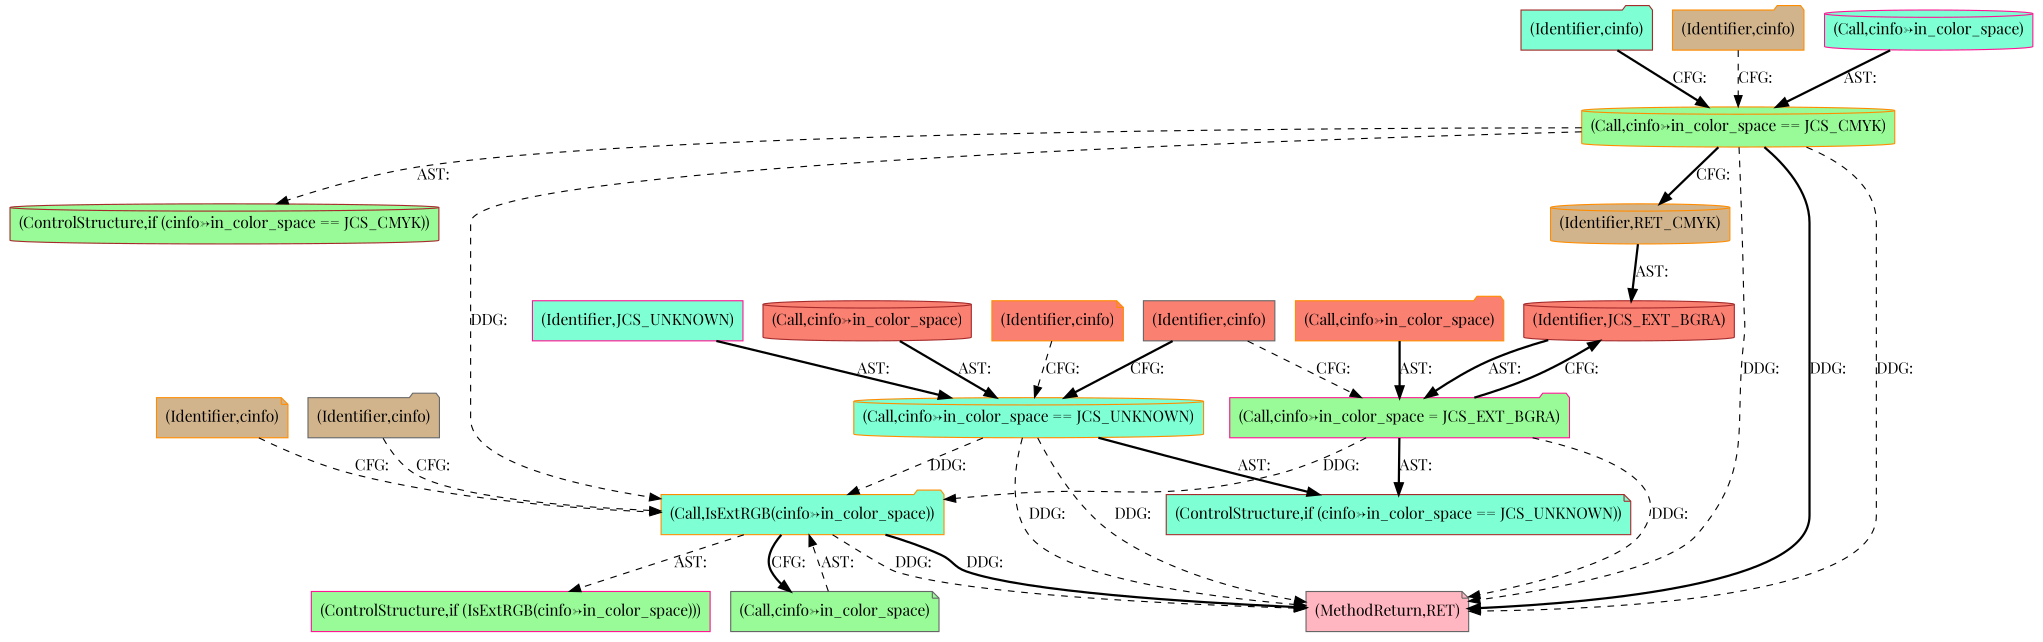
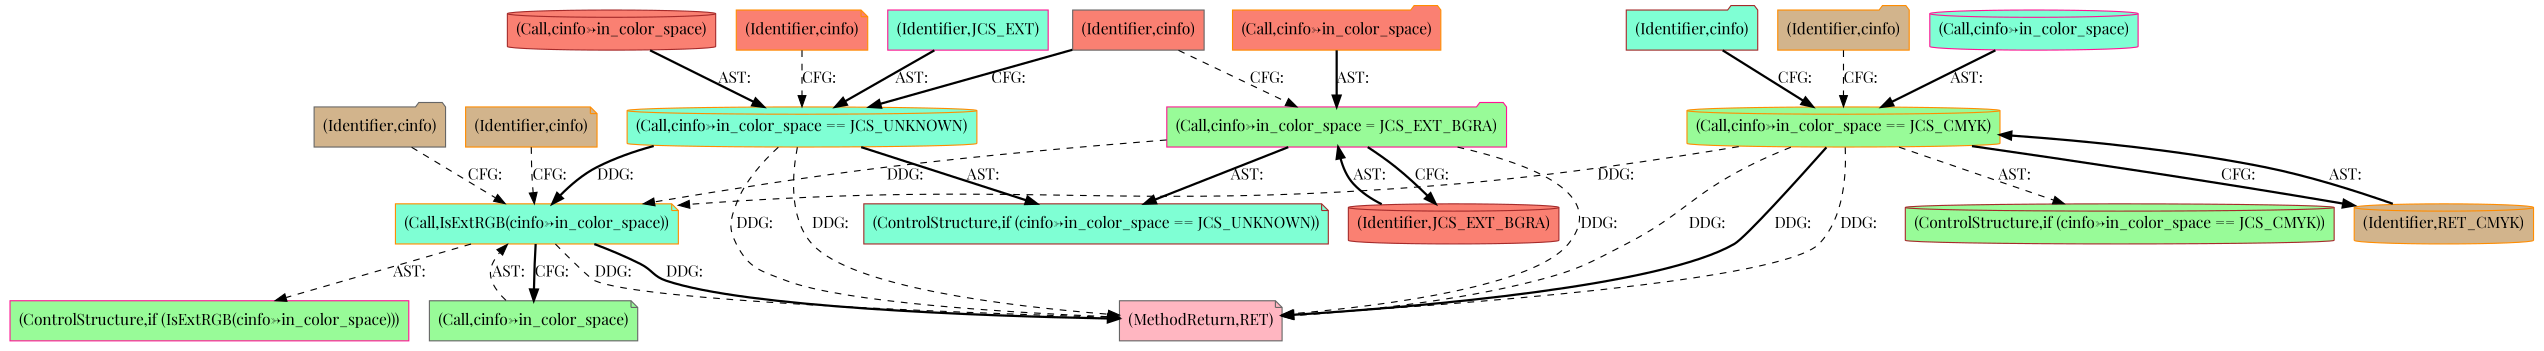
edge "(Identifier,RET_CMYK)" -> "(Identifier,JCS_EXT_BGRA)": now "(Identifier,RET_CMYK)" -> "(Call,cinfo->in_color_space == JCS_CMYK)"
node "(Identifier,JCS_UNKNOWN)": label "(Identifier,JCS_UNKNOWN)" -> "(Identifier,JCS_EXT)"
edge "(Call,cinfo->in_color_space == JCS_UNKNOWN)" -> "(Call,IsExtRGB(cinfo->in_color_space))": style dashed -> bold
node "(Call,IsExtRGB(cinfo->in_color_space))": shape folder -> note
